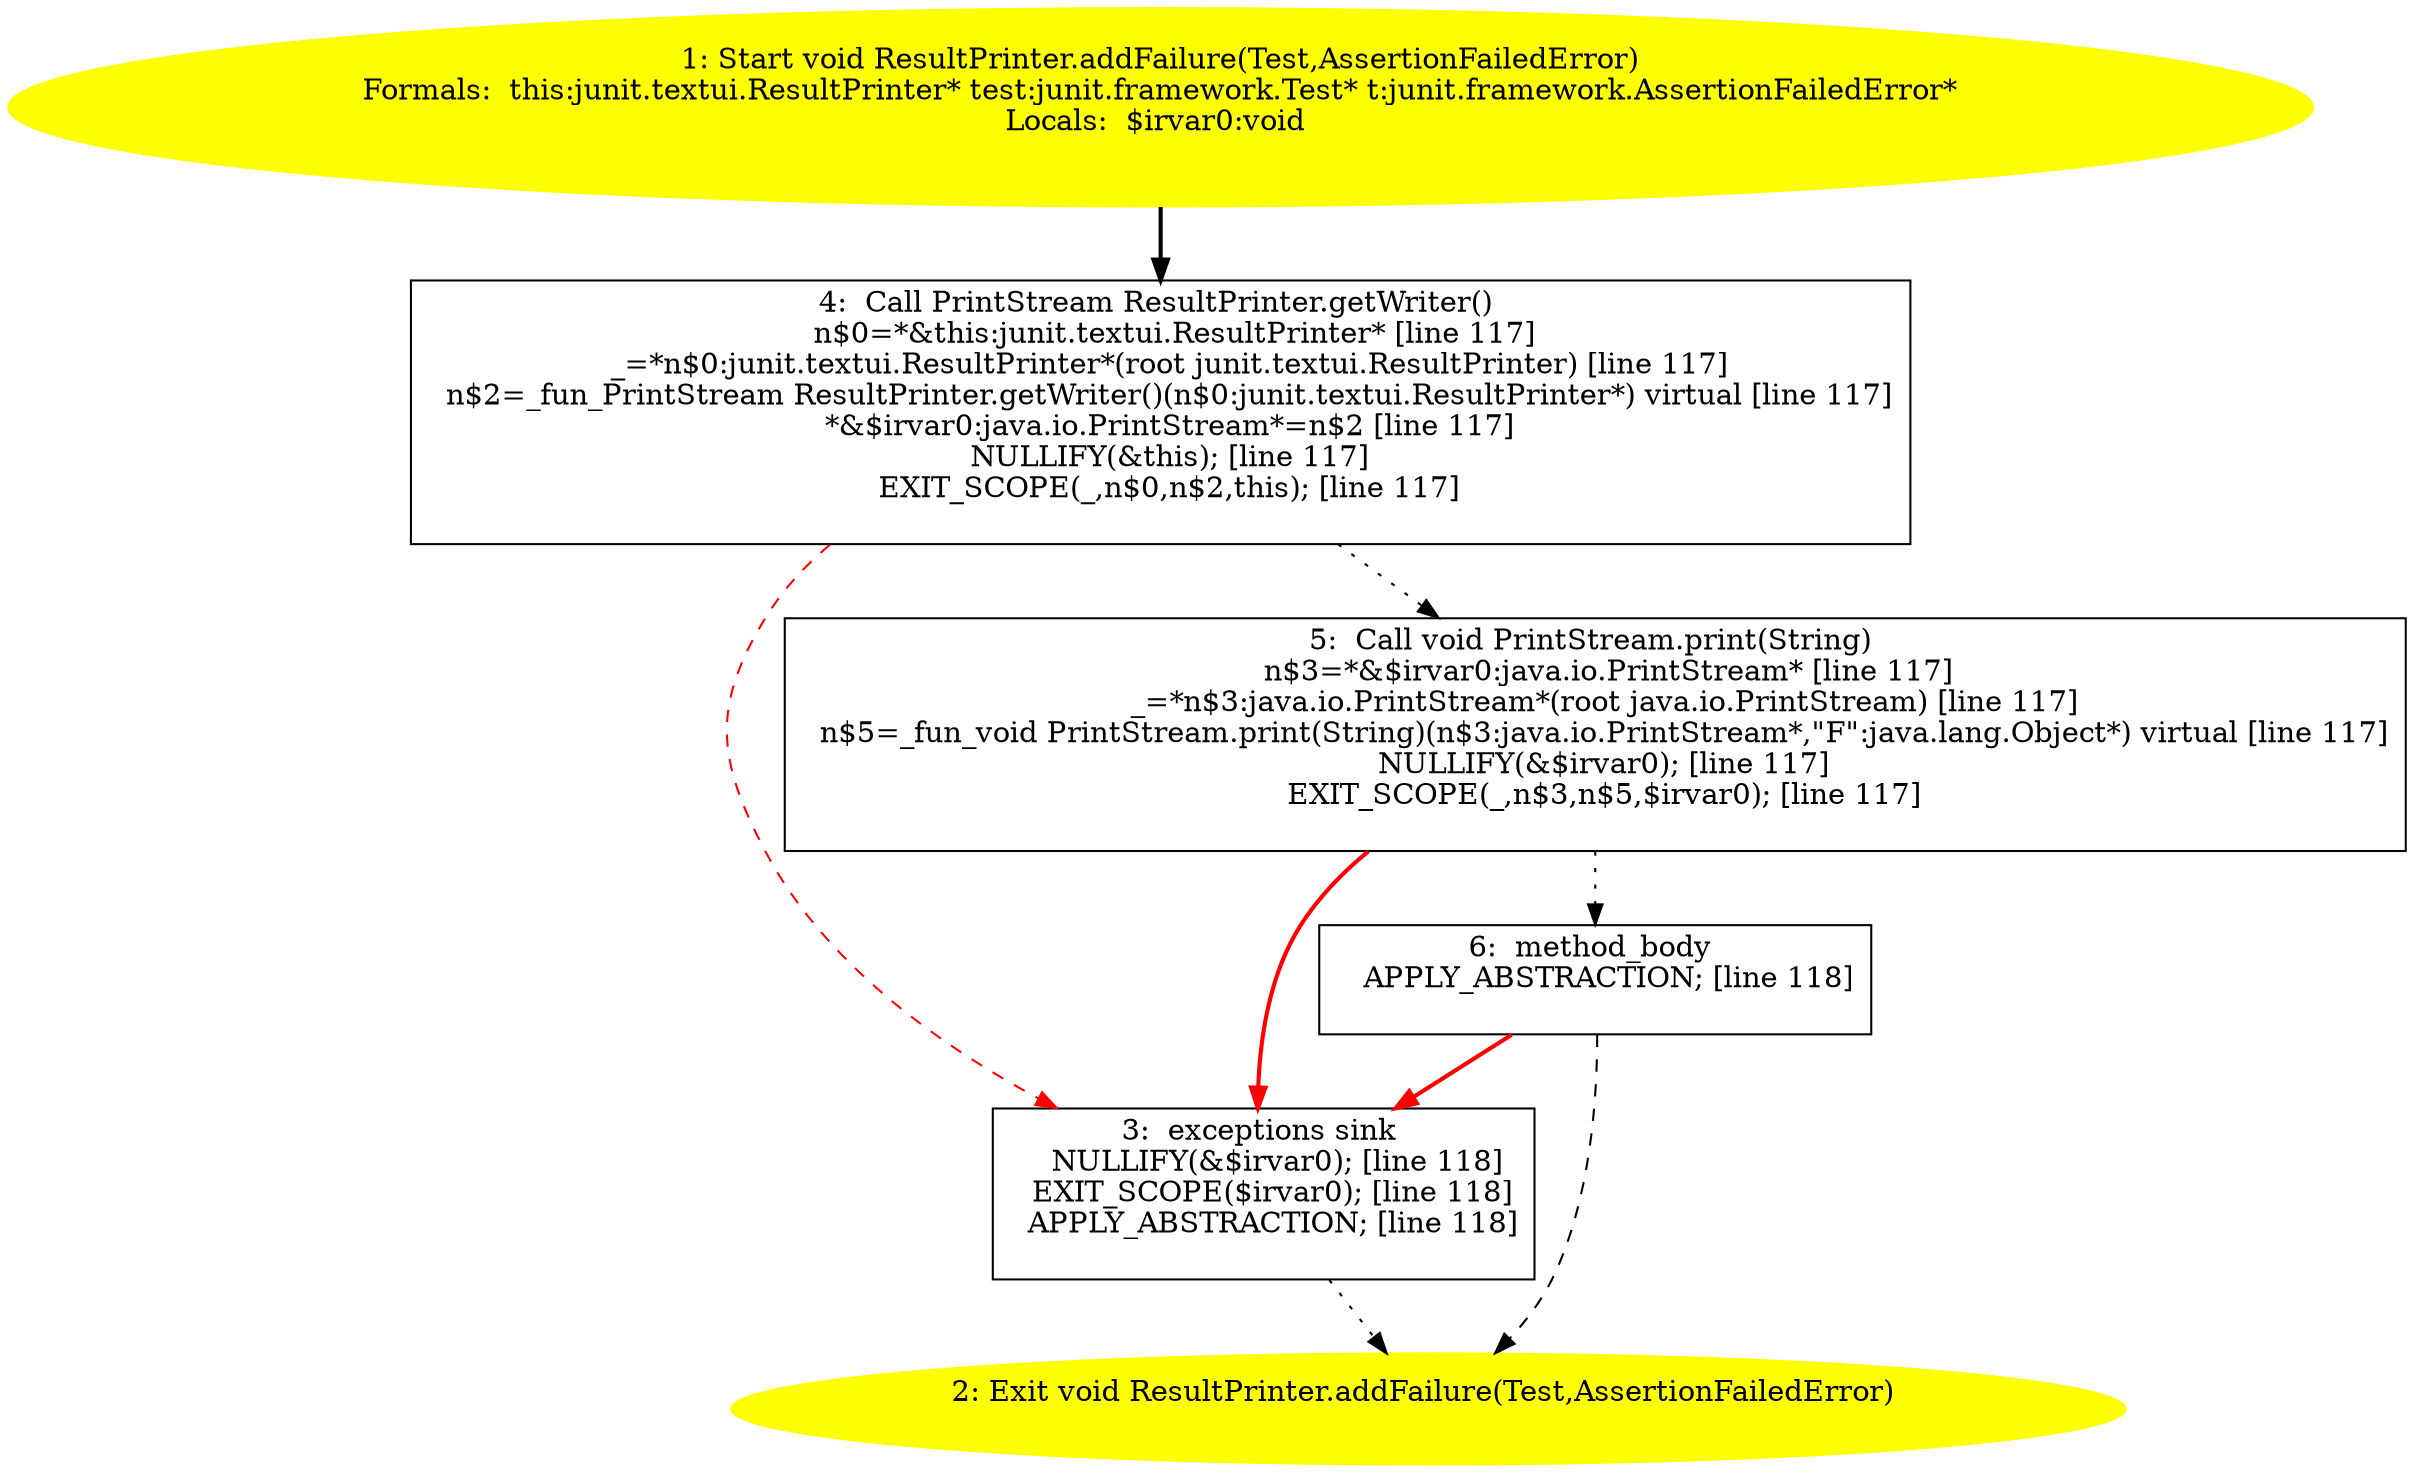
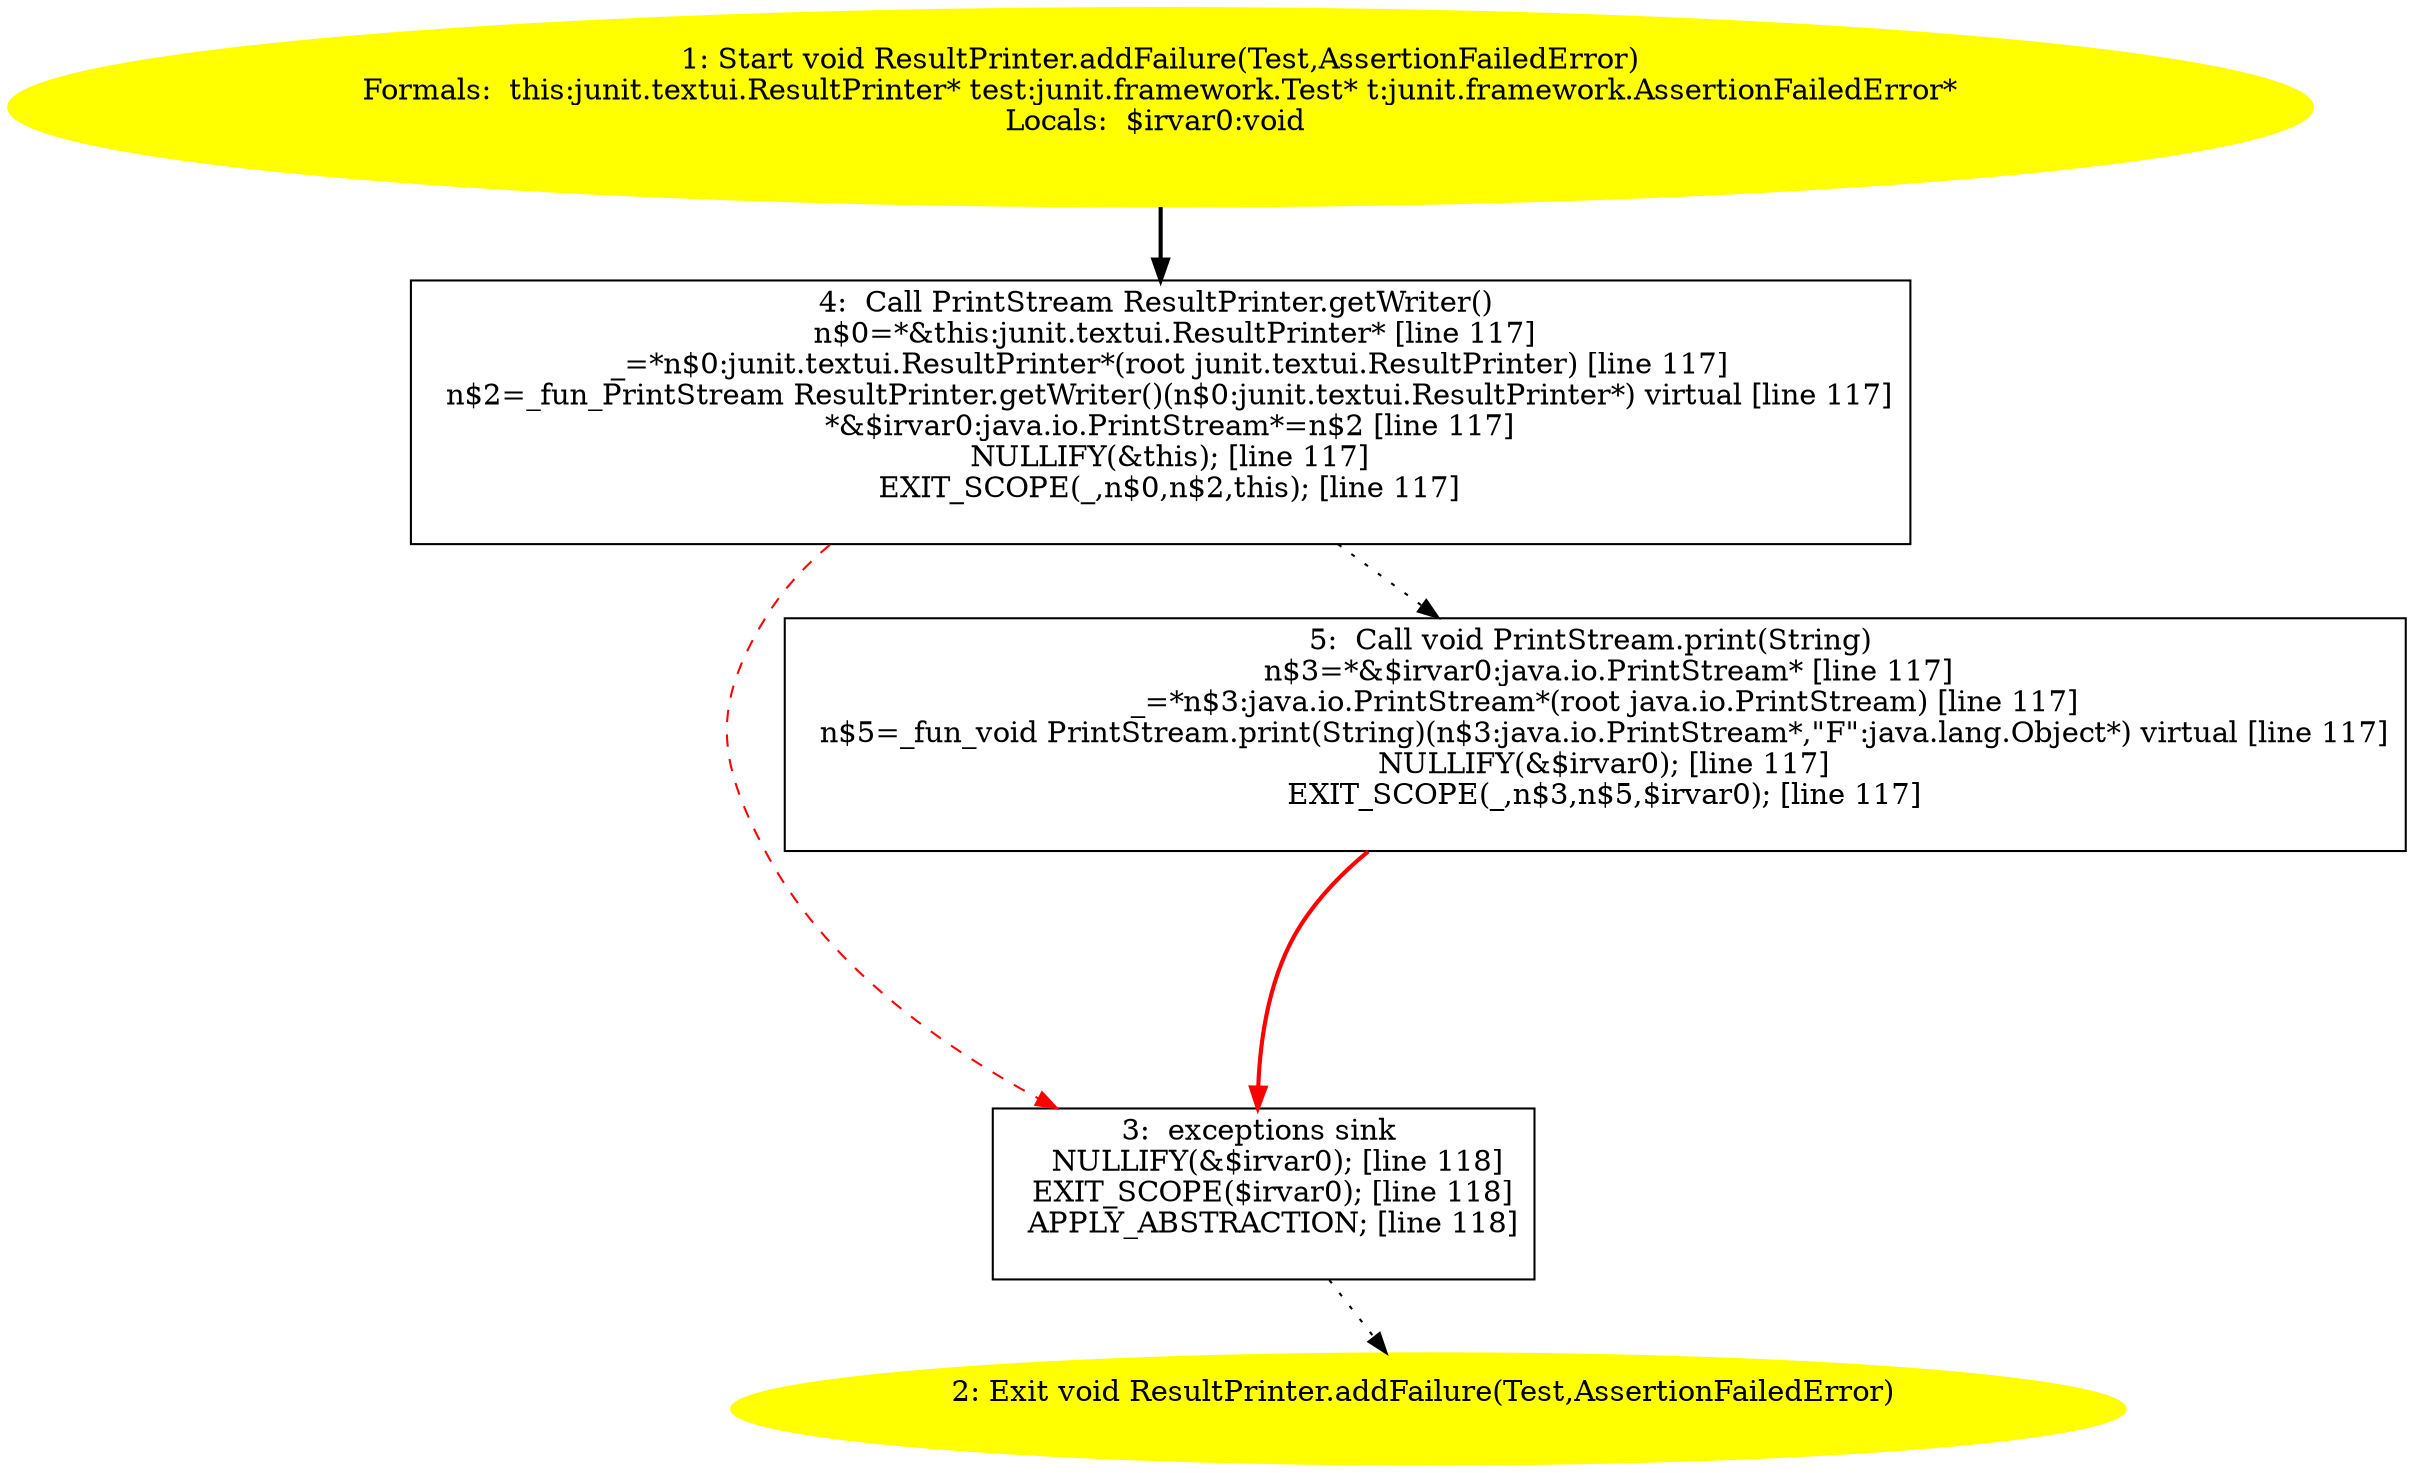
node "6:  method_body APPLY_ABSTRACTION; [line 118]": removed
